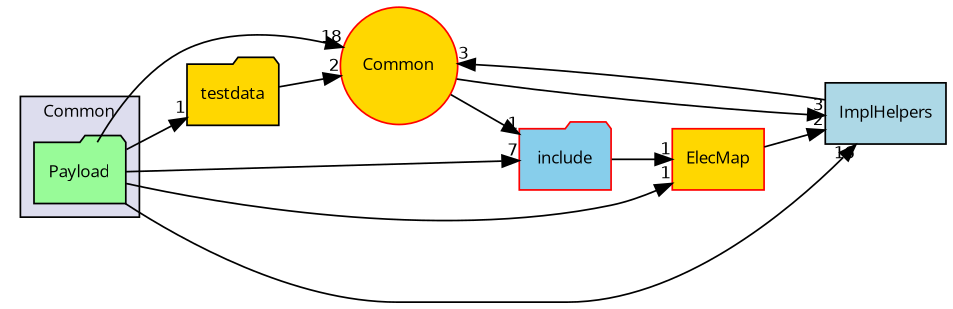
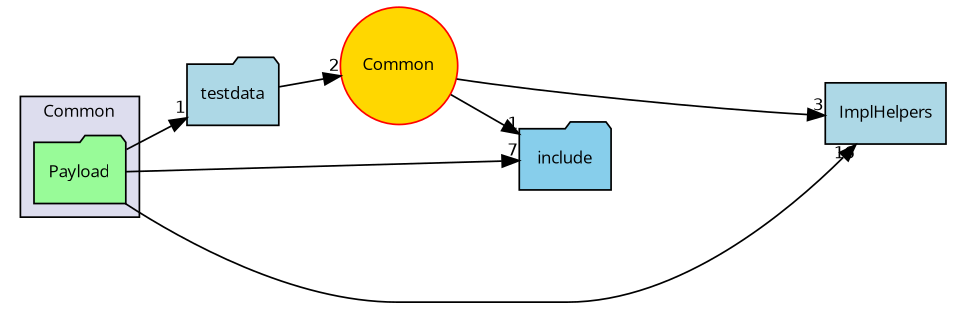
edge "Payload" -> "Common": removed
edge "ImplHelpers" -> "Common": removed
node "testdata": fillcolor gold -> lightblue
node "include": color red -> black
node "ElecMap": removed
